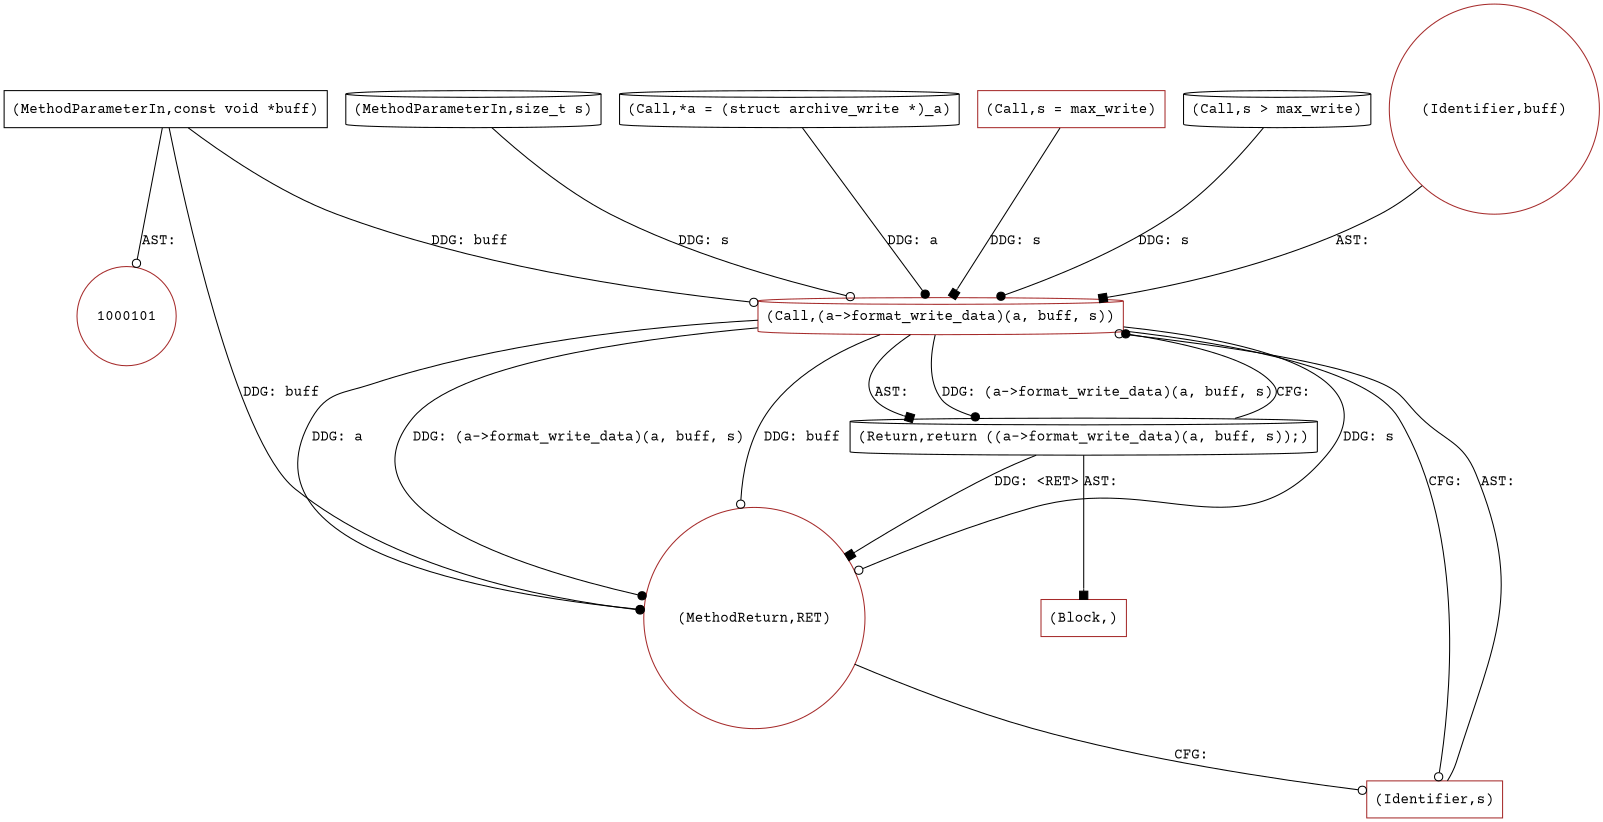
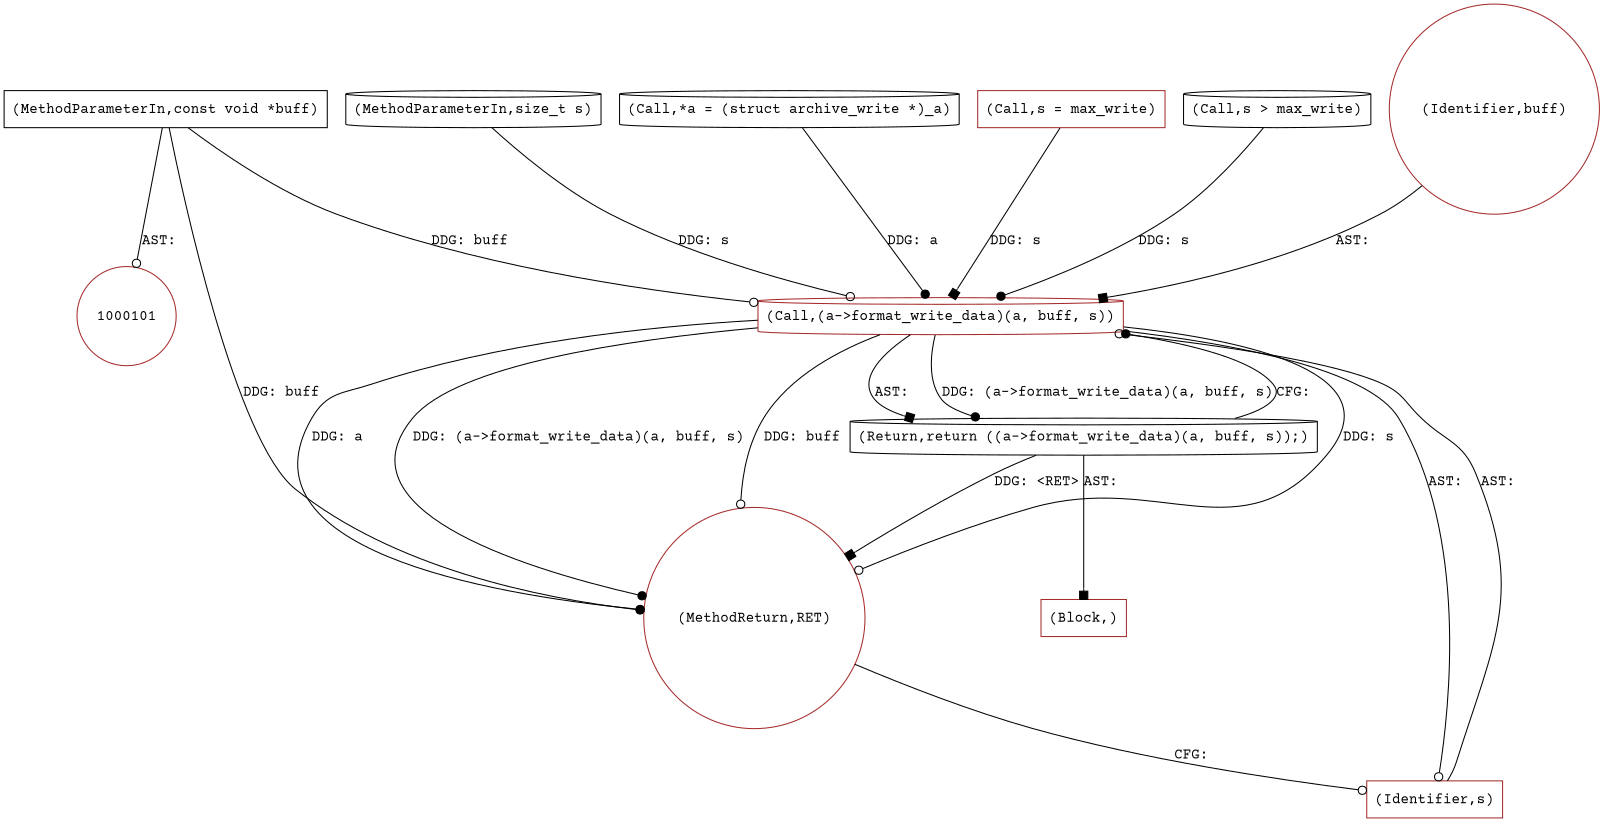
edge "(Call,(a->format_write_data)(a, buff, s))" -> "(Identifier,s)": label "CFG: " -> "AST: "
